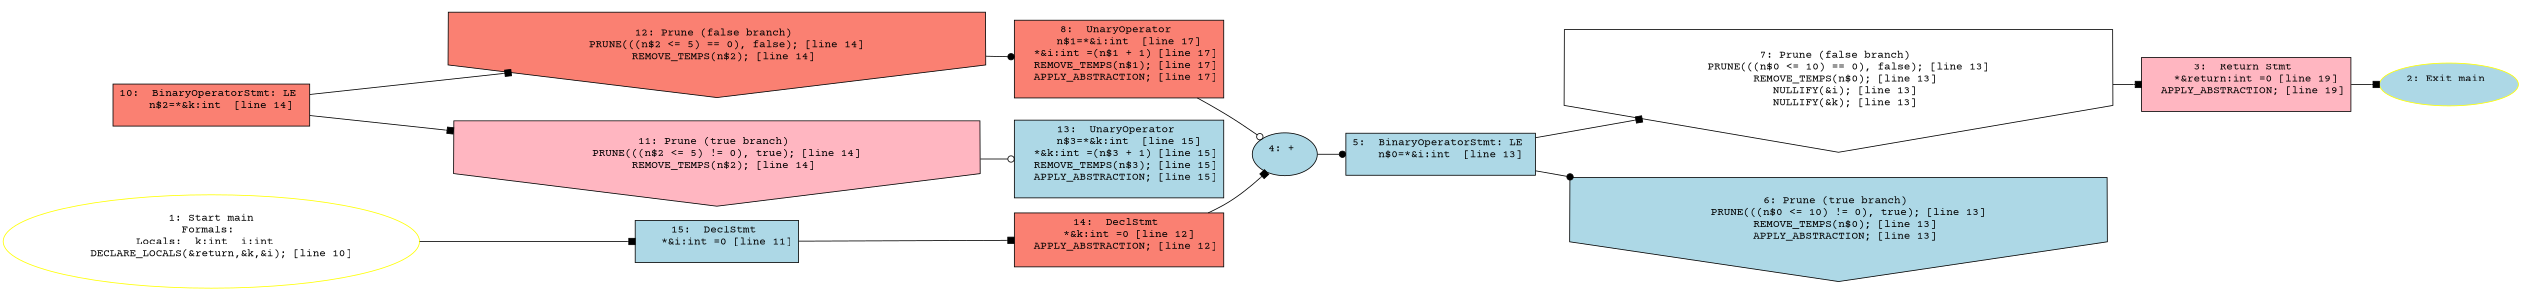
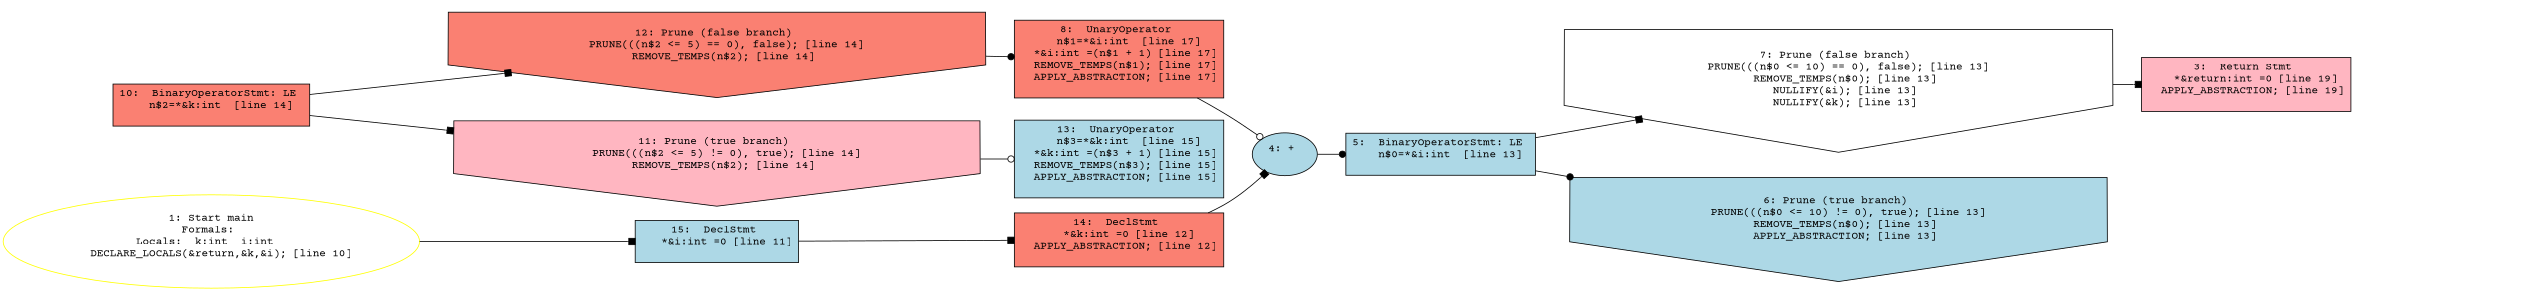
node "2: Exit main": removed
